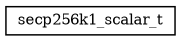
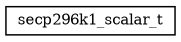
node "secp256k1_scalar_t": label "secp256k1_scalar_t" -> "secp296k1_scalar_t"
